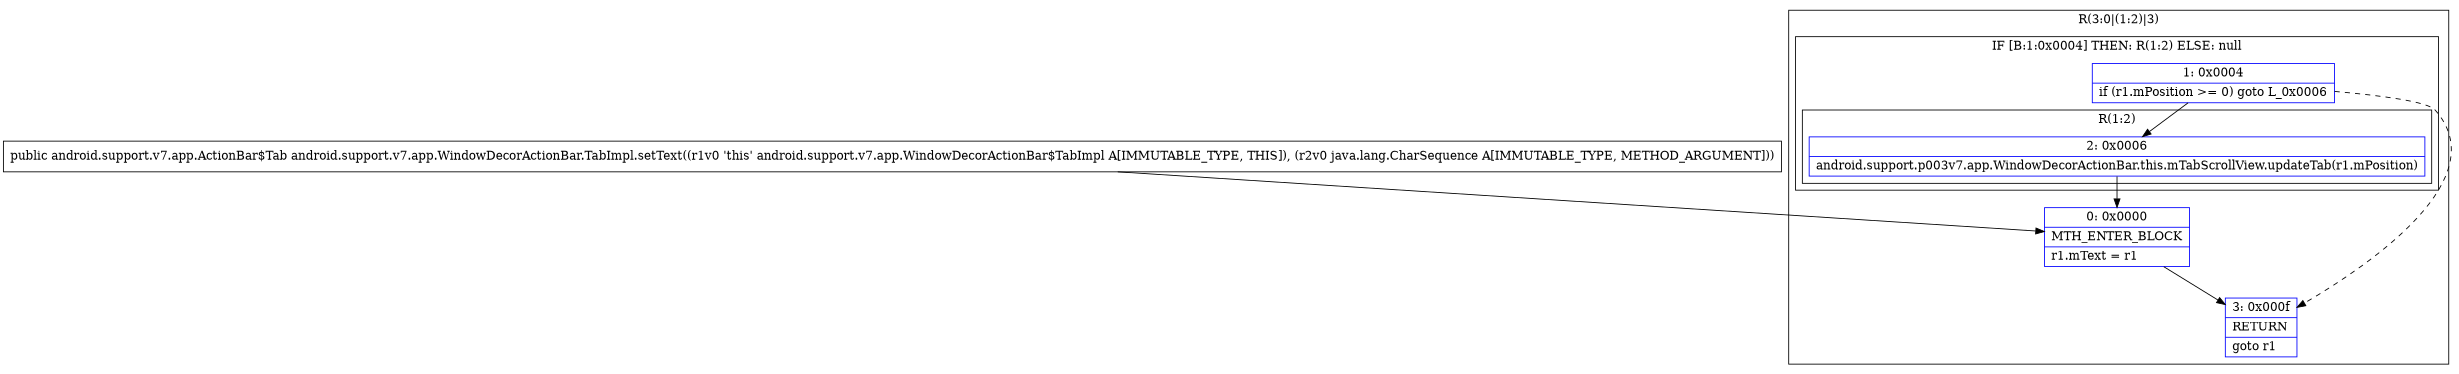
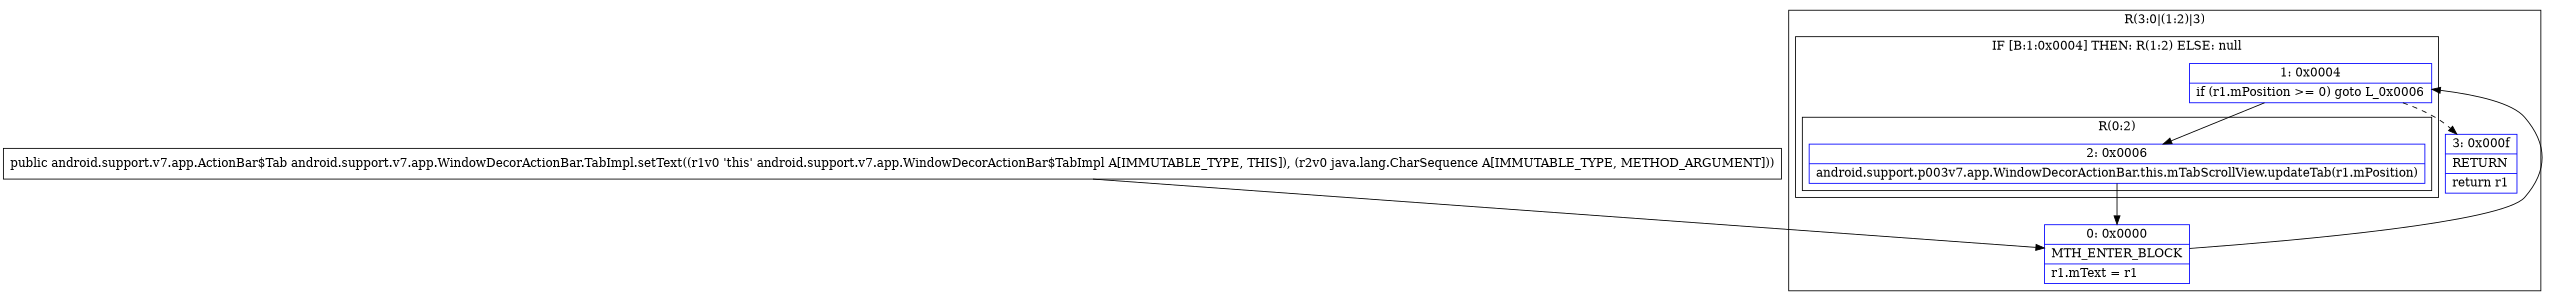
cluster "R(1:2)": label "R(1:2)" -> "R(0:2)"
edge "0: 0x0000" -> "3: 0x000f": now "0: 0x0000" -> "1: 0x0004"
node "3: 0x000f": text "goto r1" -> "return r1"
